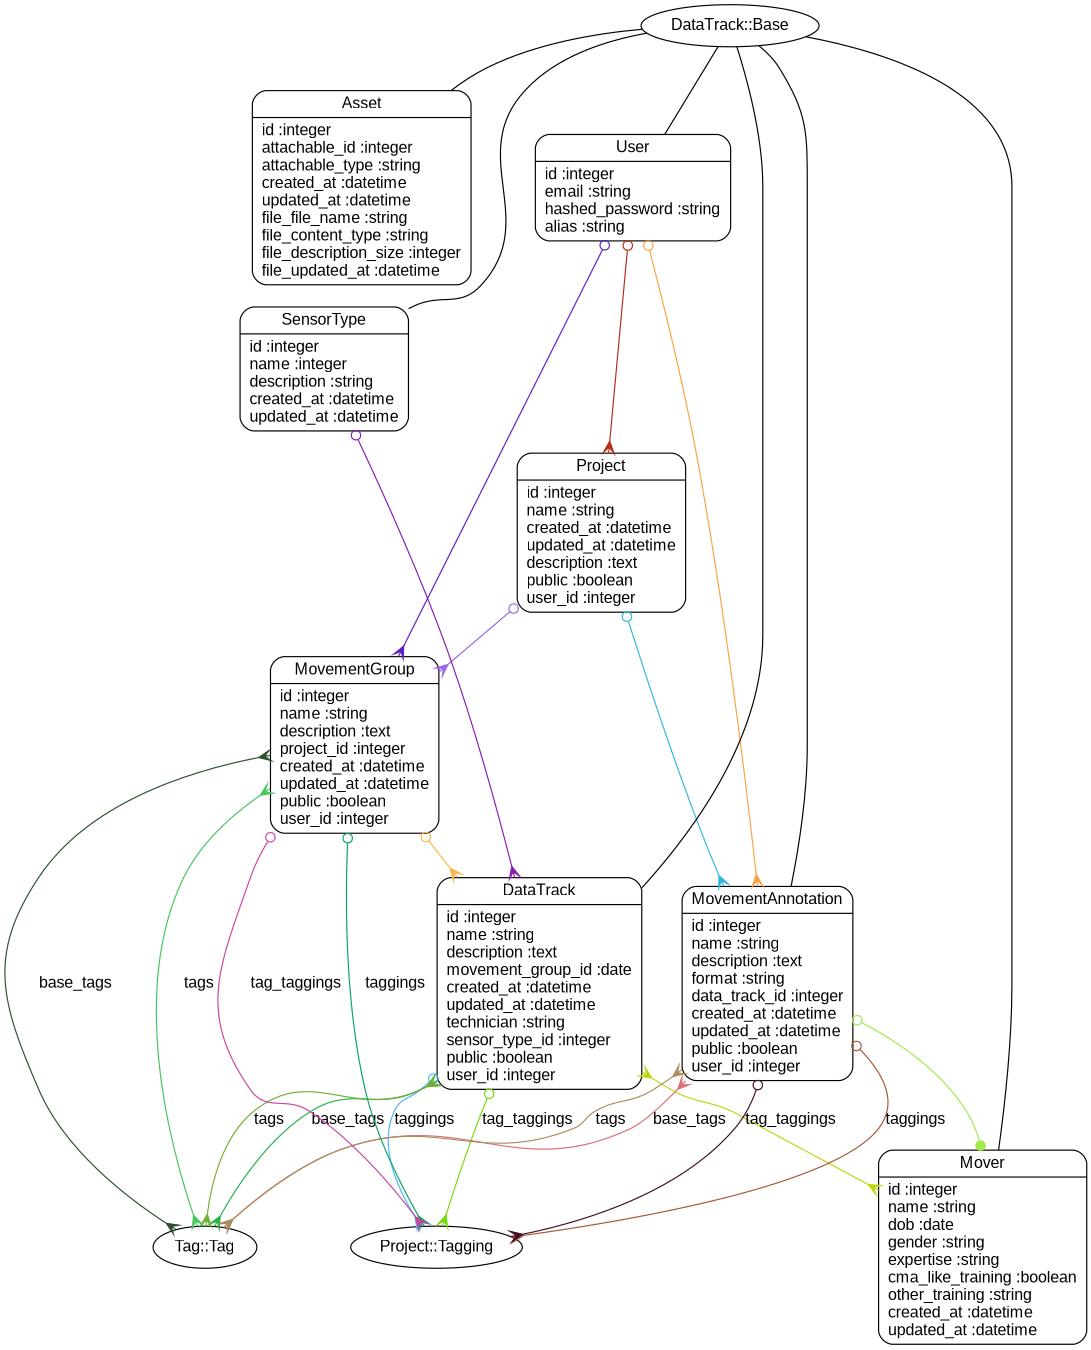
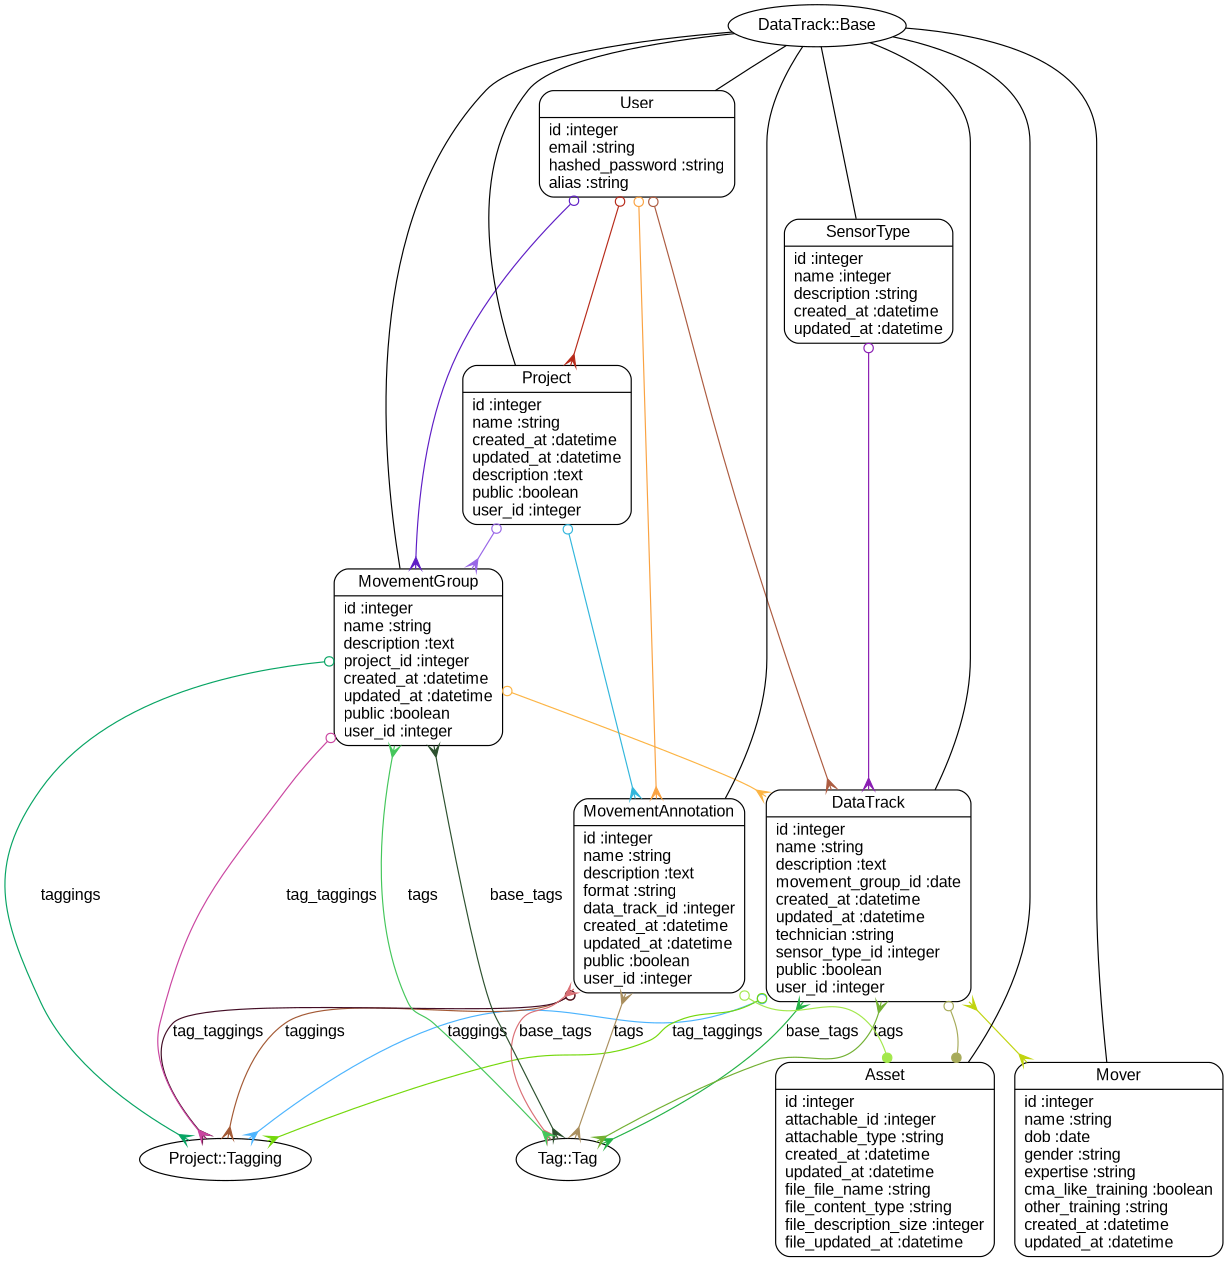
edge "DataTrack::Base" -- "Project": added
edge "DataTrack::Base" -- "MovementGroup": added
edge "User" -- "DataTrack": added
edge "DataTrack" -- "Asset": added
edge "MovementAnnotation" -- "Mover": now "MovementAnnotation" -- "Asset"
